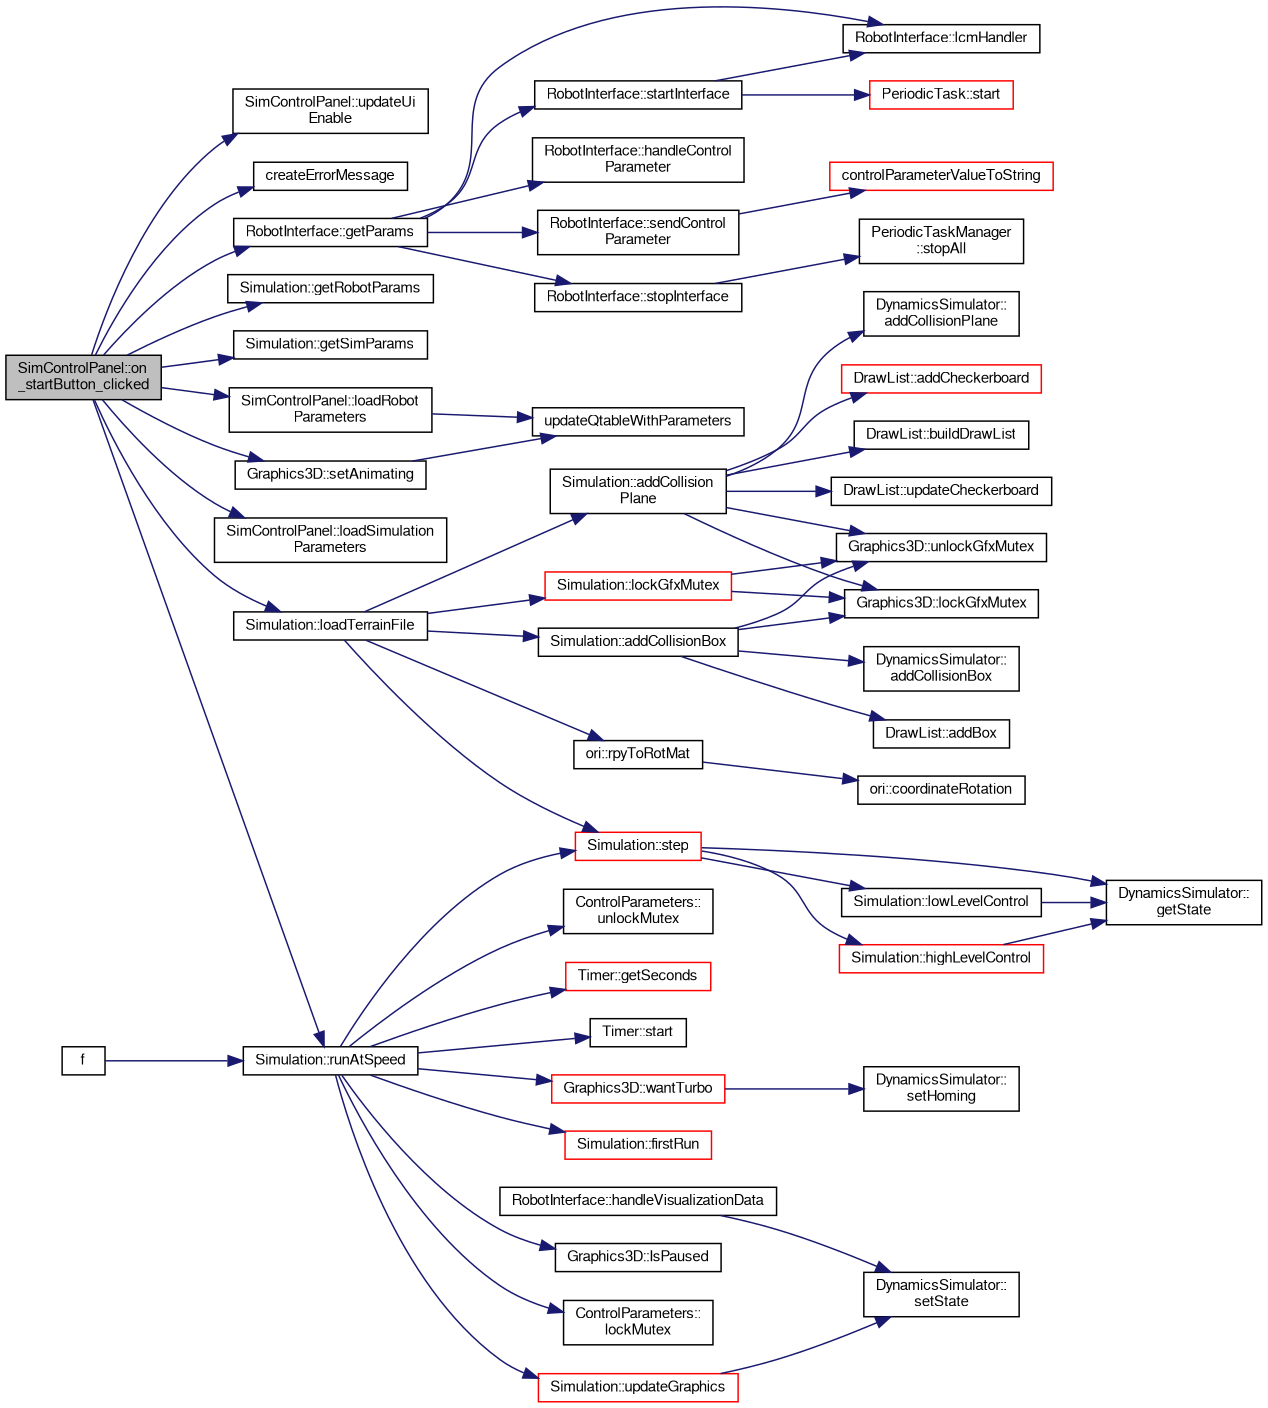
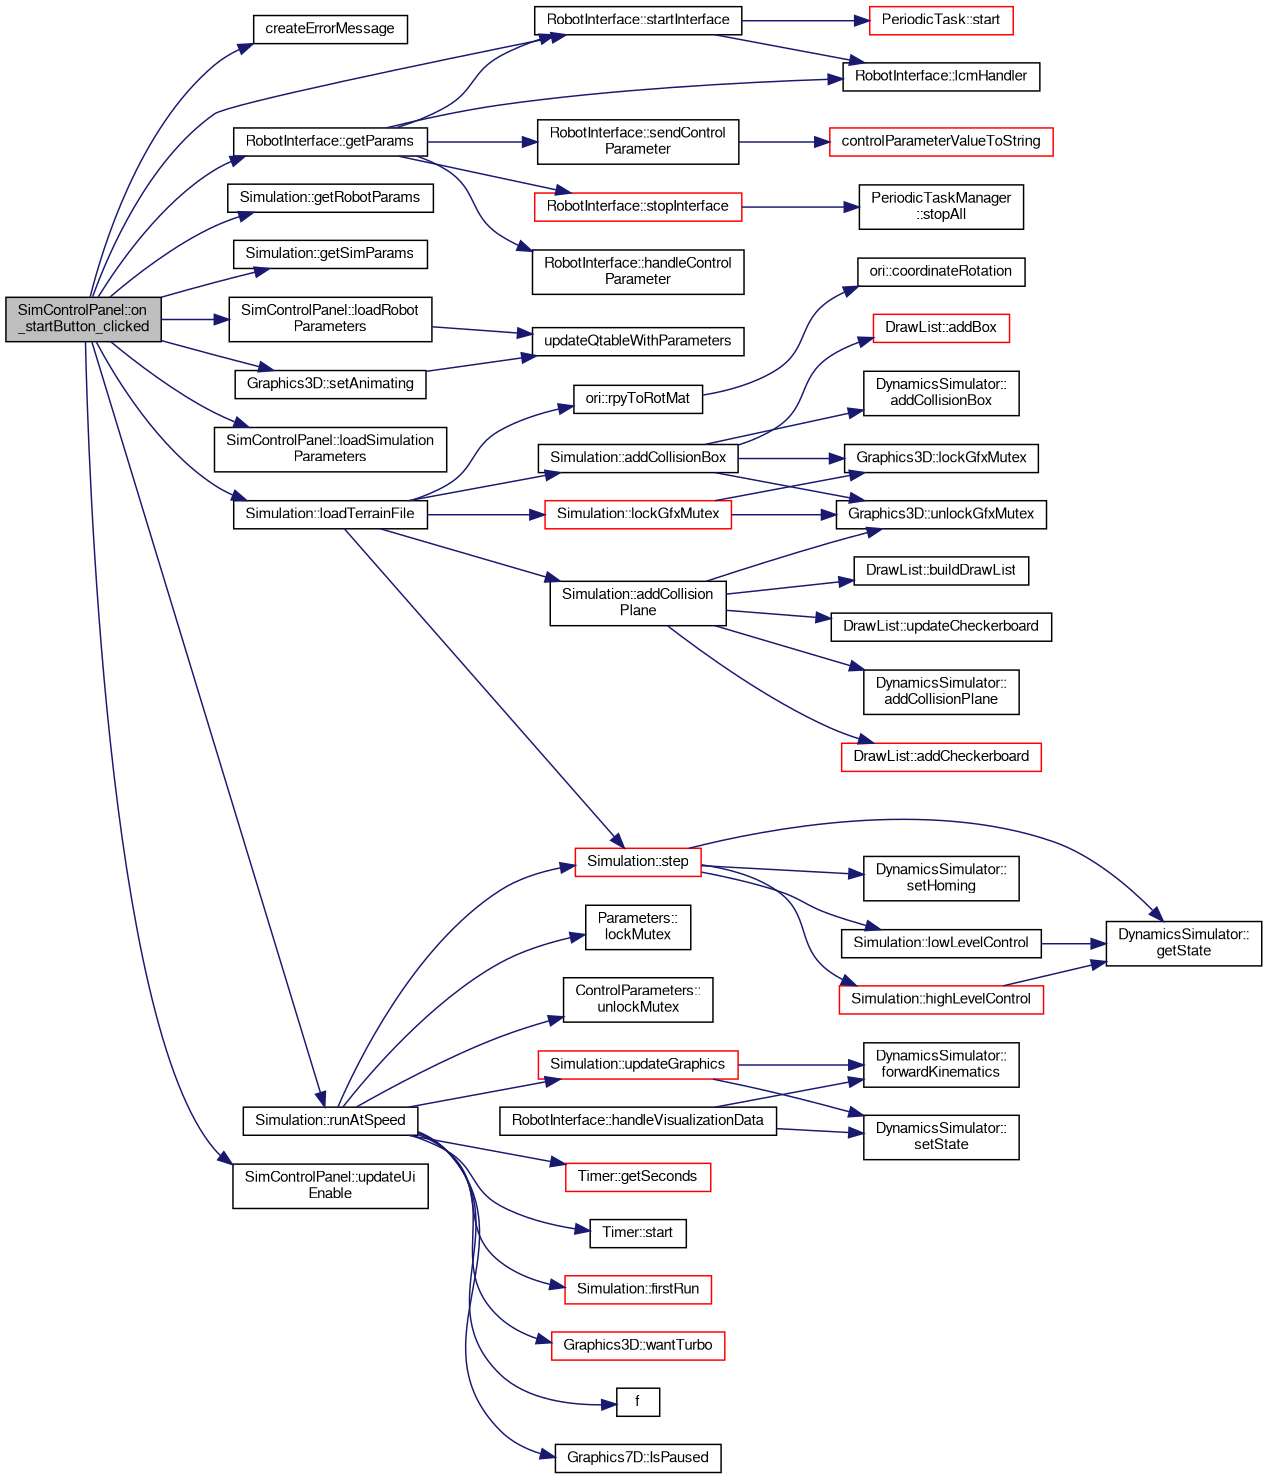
edge "SimControlPanel::on _startButton_clicked" -> "RobotInterface::startInterface": added
node "RobotInterface::stopInterface": color black -> red
edge "Simulation::addCollision Plane" -> "Graphics3D::lockGfxMutex": removed
node "DrawList::addBox": color black -> red
edge "f" -> "Simulation::runAtSpeed": reversed
node "DynamicsSimulator:: forwardKinematics": added
edge "Graphics3D::wantTurbo" -> "DynamicsSimulator:: setHoming": now "Simulation::step" -> "DynamicsSimulator:: setHoming"
node "Graphics3D::IsPaused": label "Graphics3D::IsPaused" -> "Graphics7D::IsPaused"
node "ControlParameters:: lockMutex": label "ControlParameters:: lockMutex" -> "Parameters:: lockMutex"
